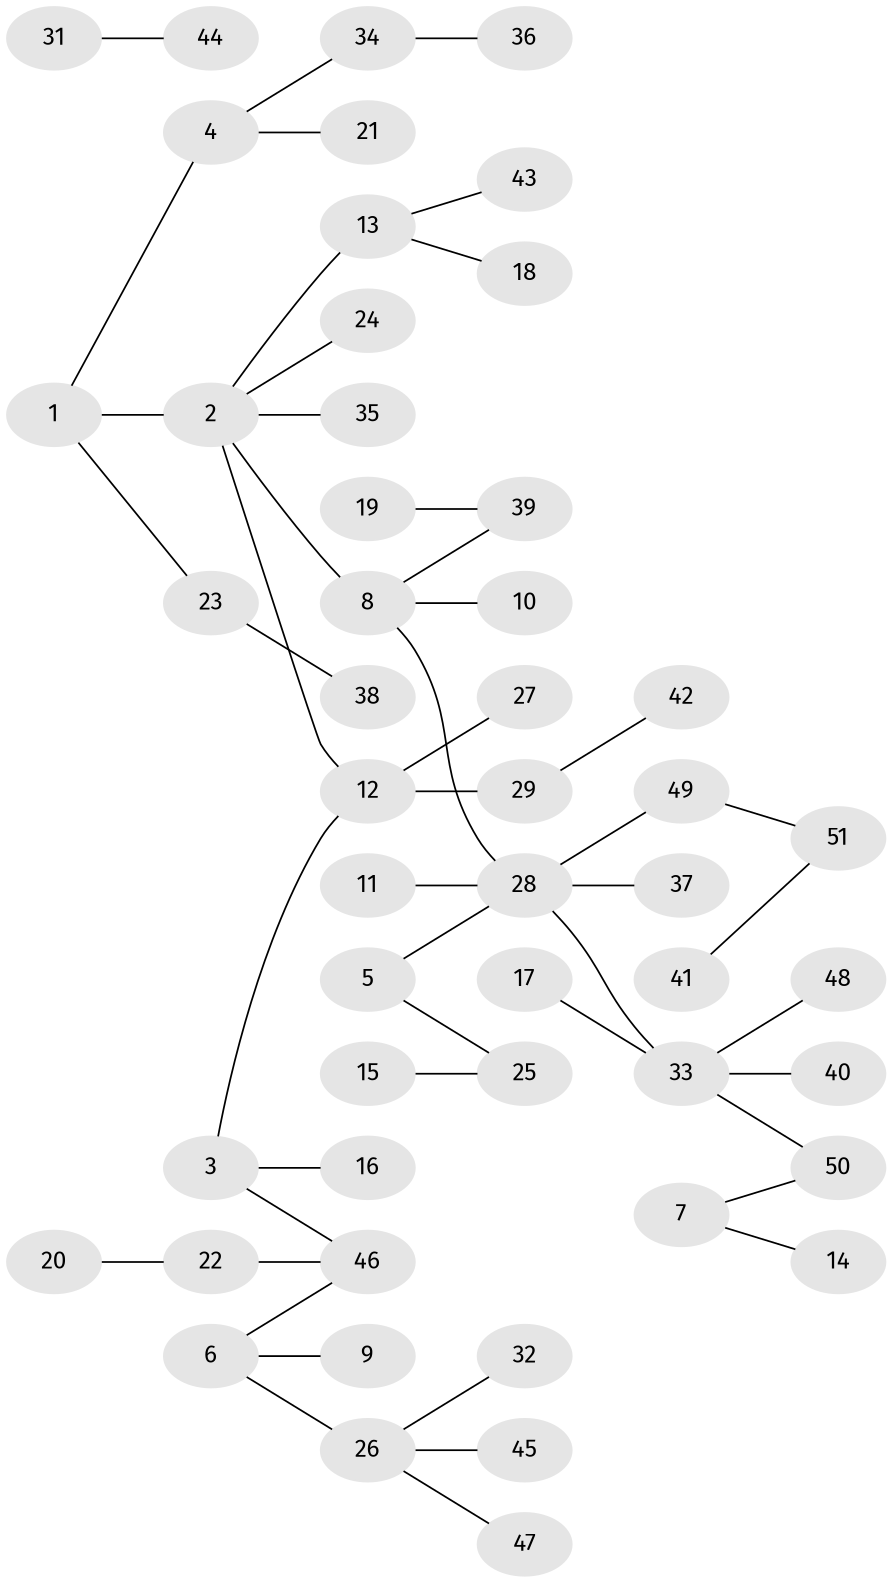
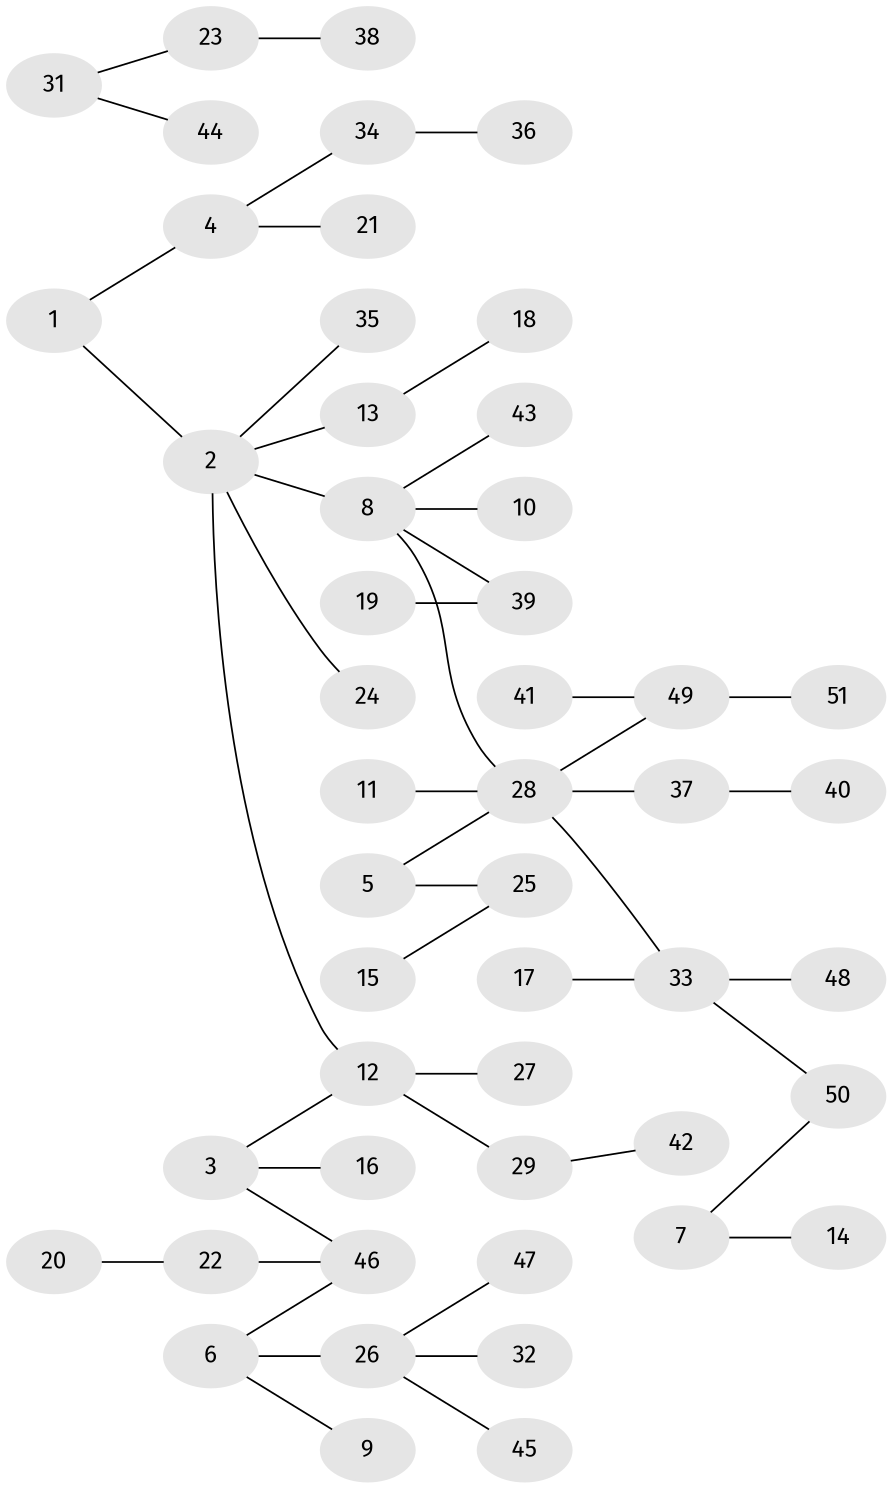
edge "43" -- "13": now "43" -- "8"
edge "1" -- "23": now "31" -- "23"
edge "51" -- "41": now "49" -- "41"
edge "33" -- "40": now "37" -- "40"
